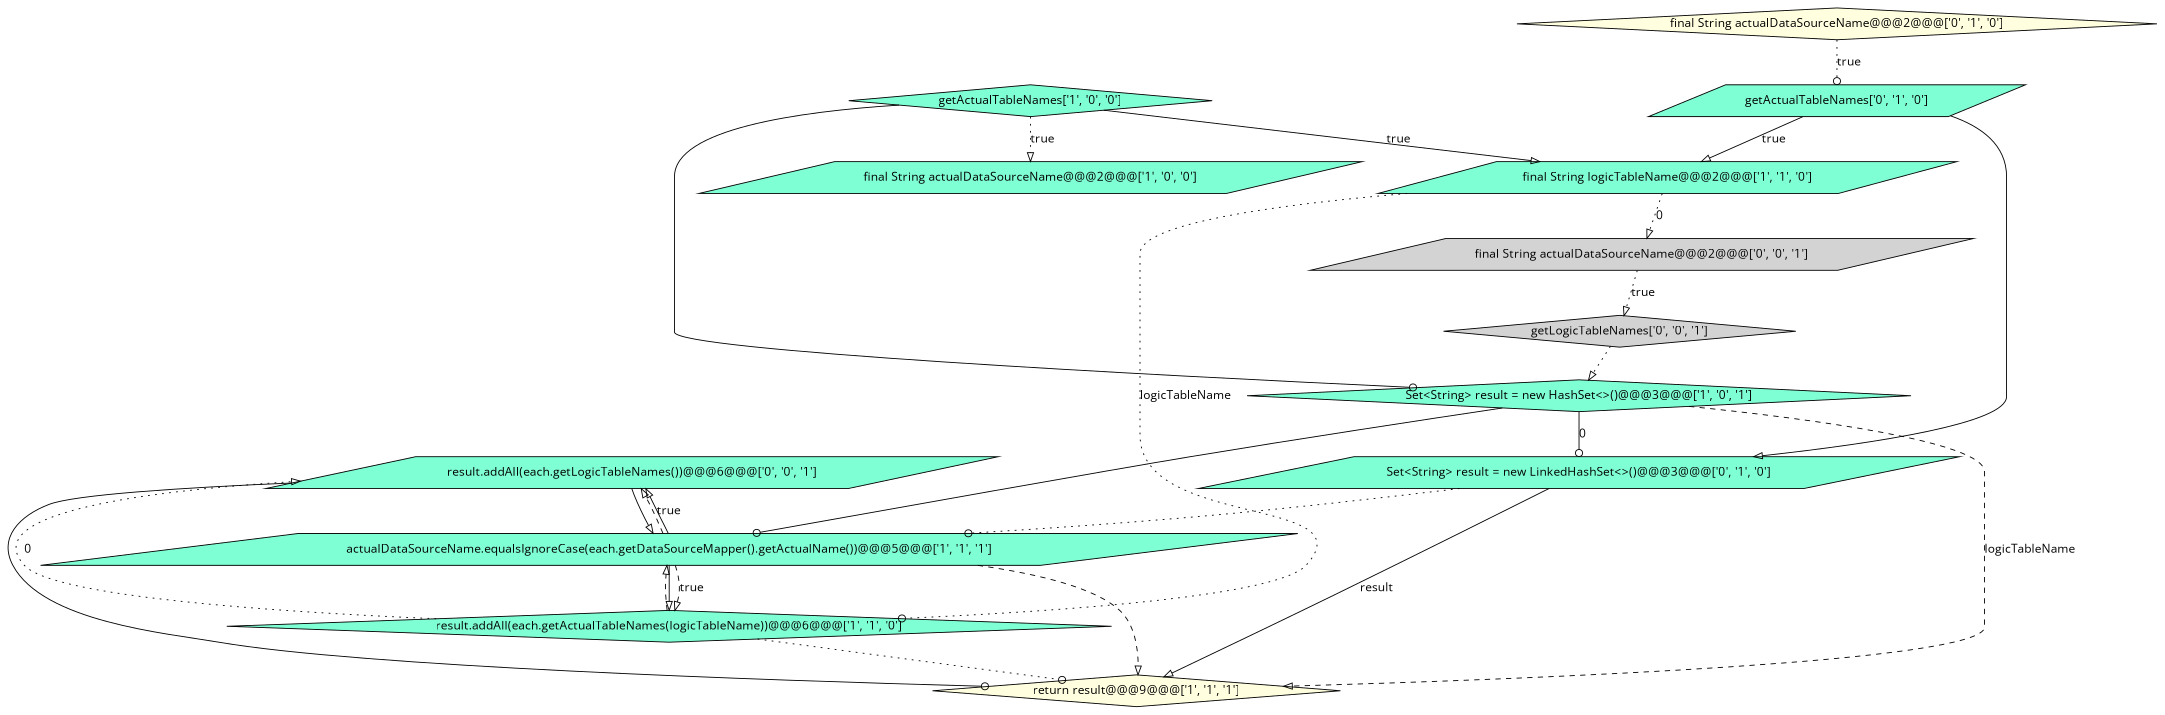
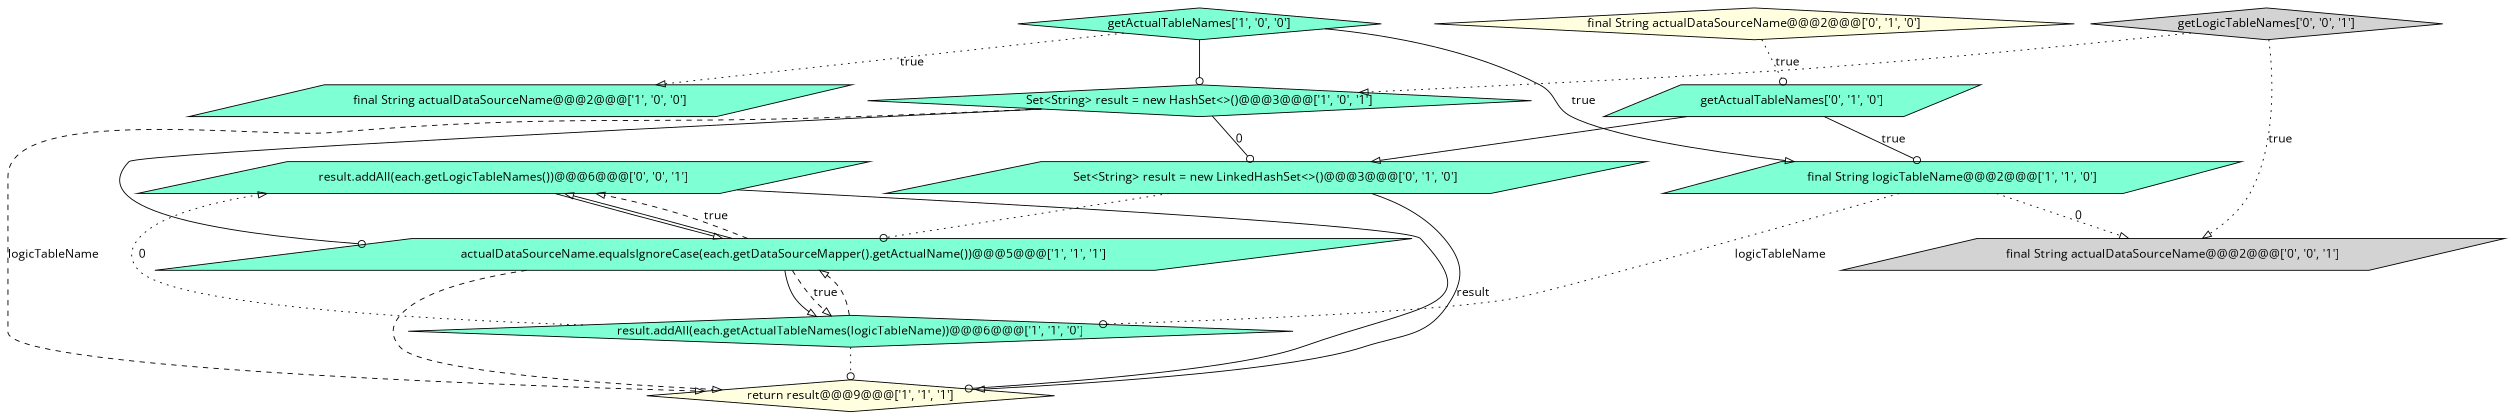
edge "getActualTableNames['0', '1', '0']" -> "final String logicTableName@@@2@@@['1', '1', '0']": arrowhead onormal -> odot
edge "final String actualDataSourceName@@@2@@@['0', '0', '1']" -> "getLogicTableNames['0', '0', '1']": reversed
